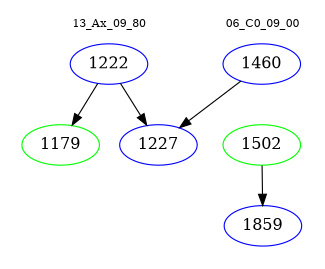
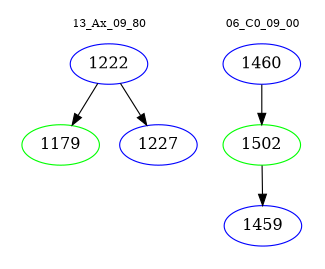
edge "1460" -> "1227": now "1460" -> "1502"
node "1859": label "1859" -> "1459"
